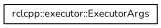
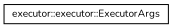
node "rclcpp::executor::ExecutorArgs": label "rclcpp::executor::ExecutorArgs" -> "executor::executor::ExecutorArgs"
